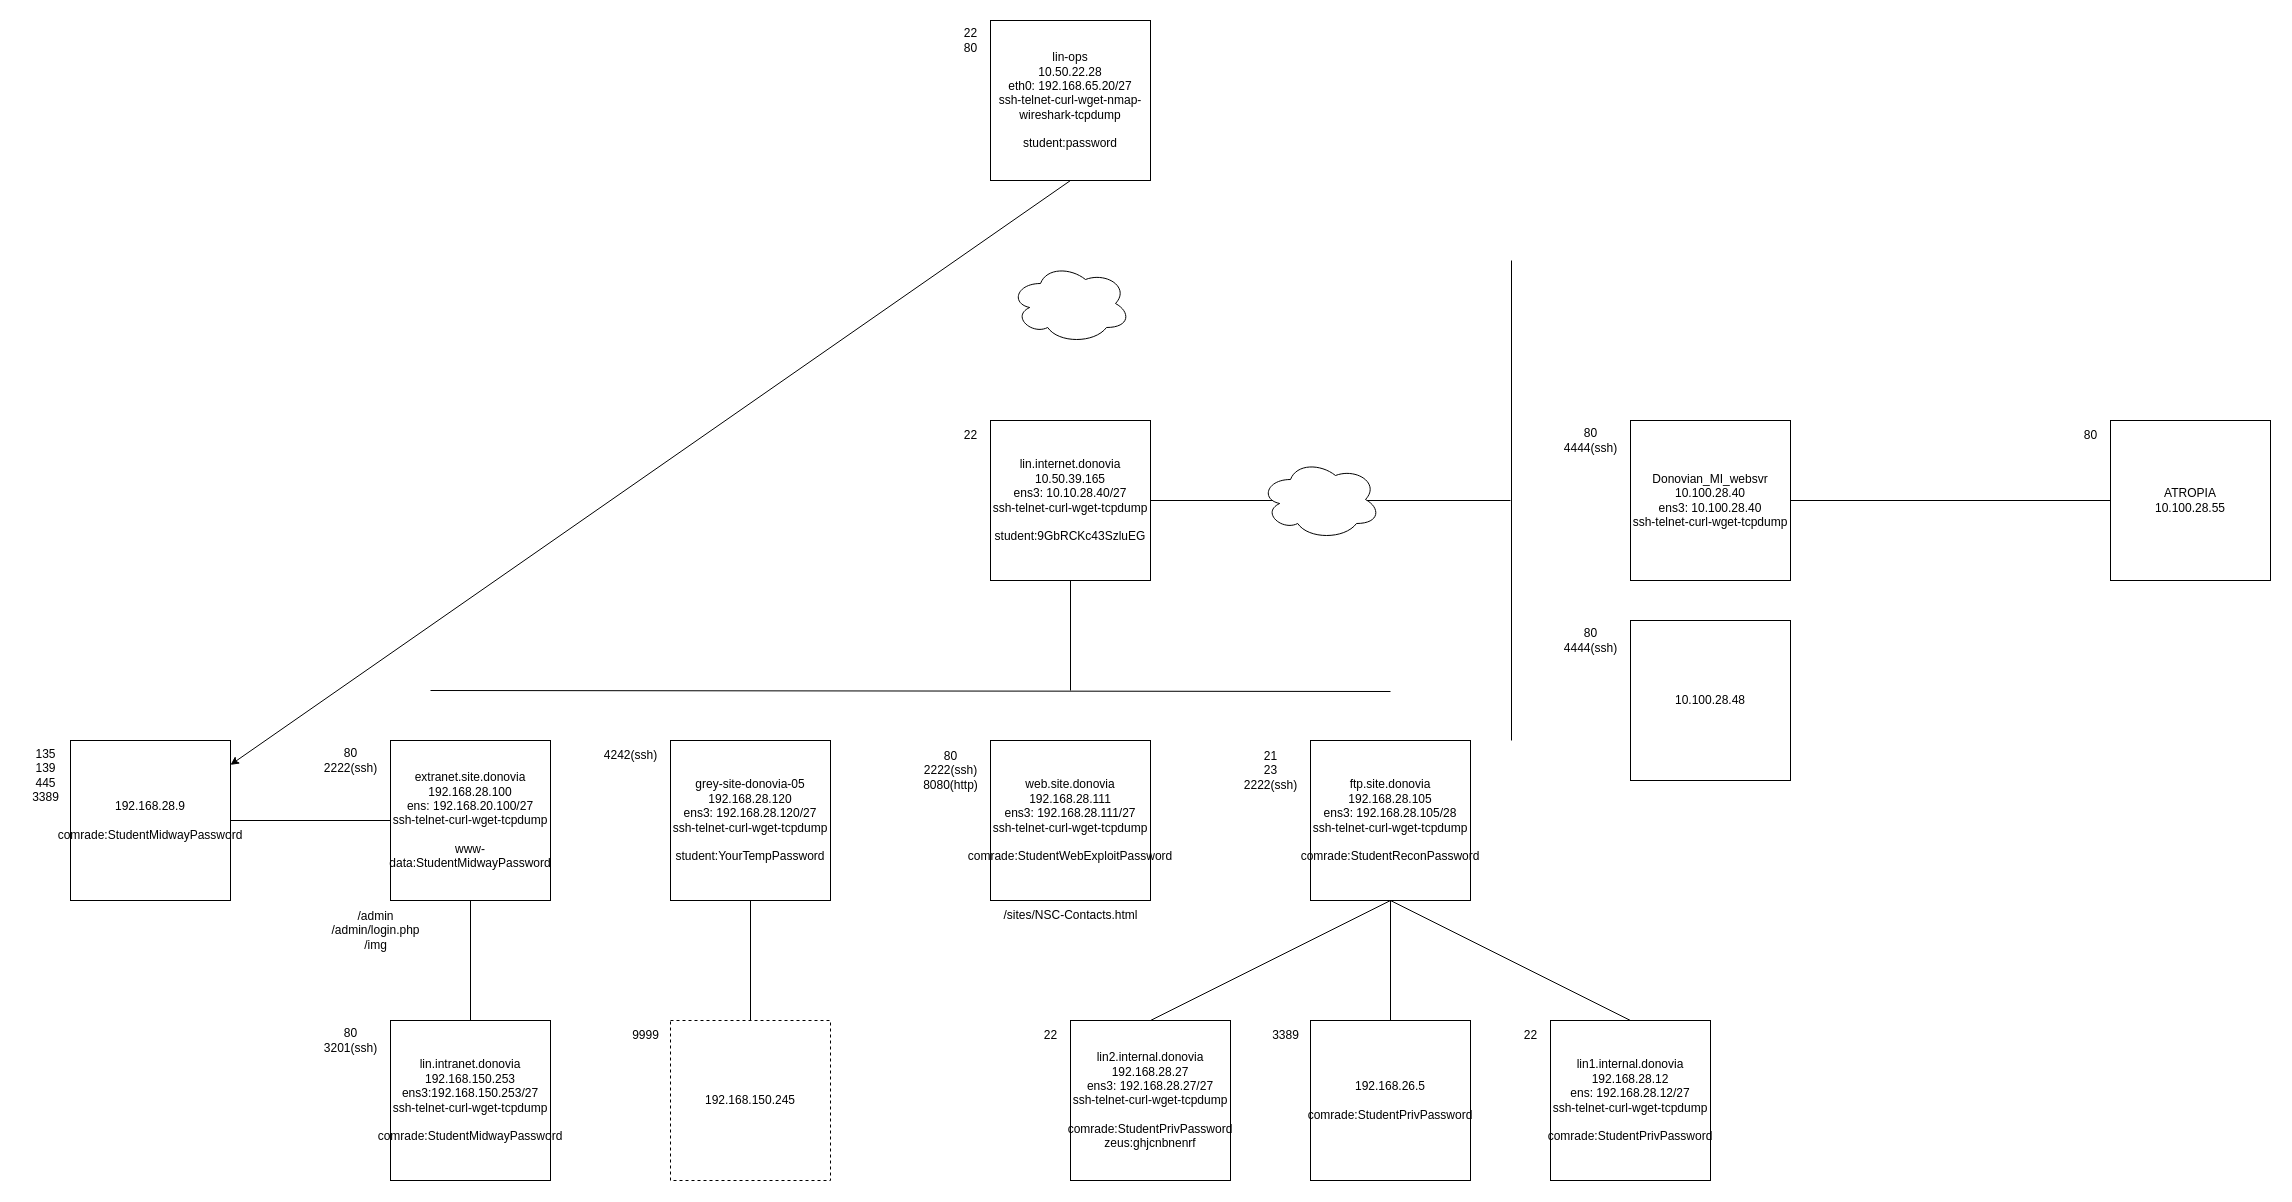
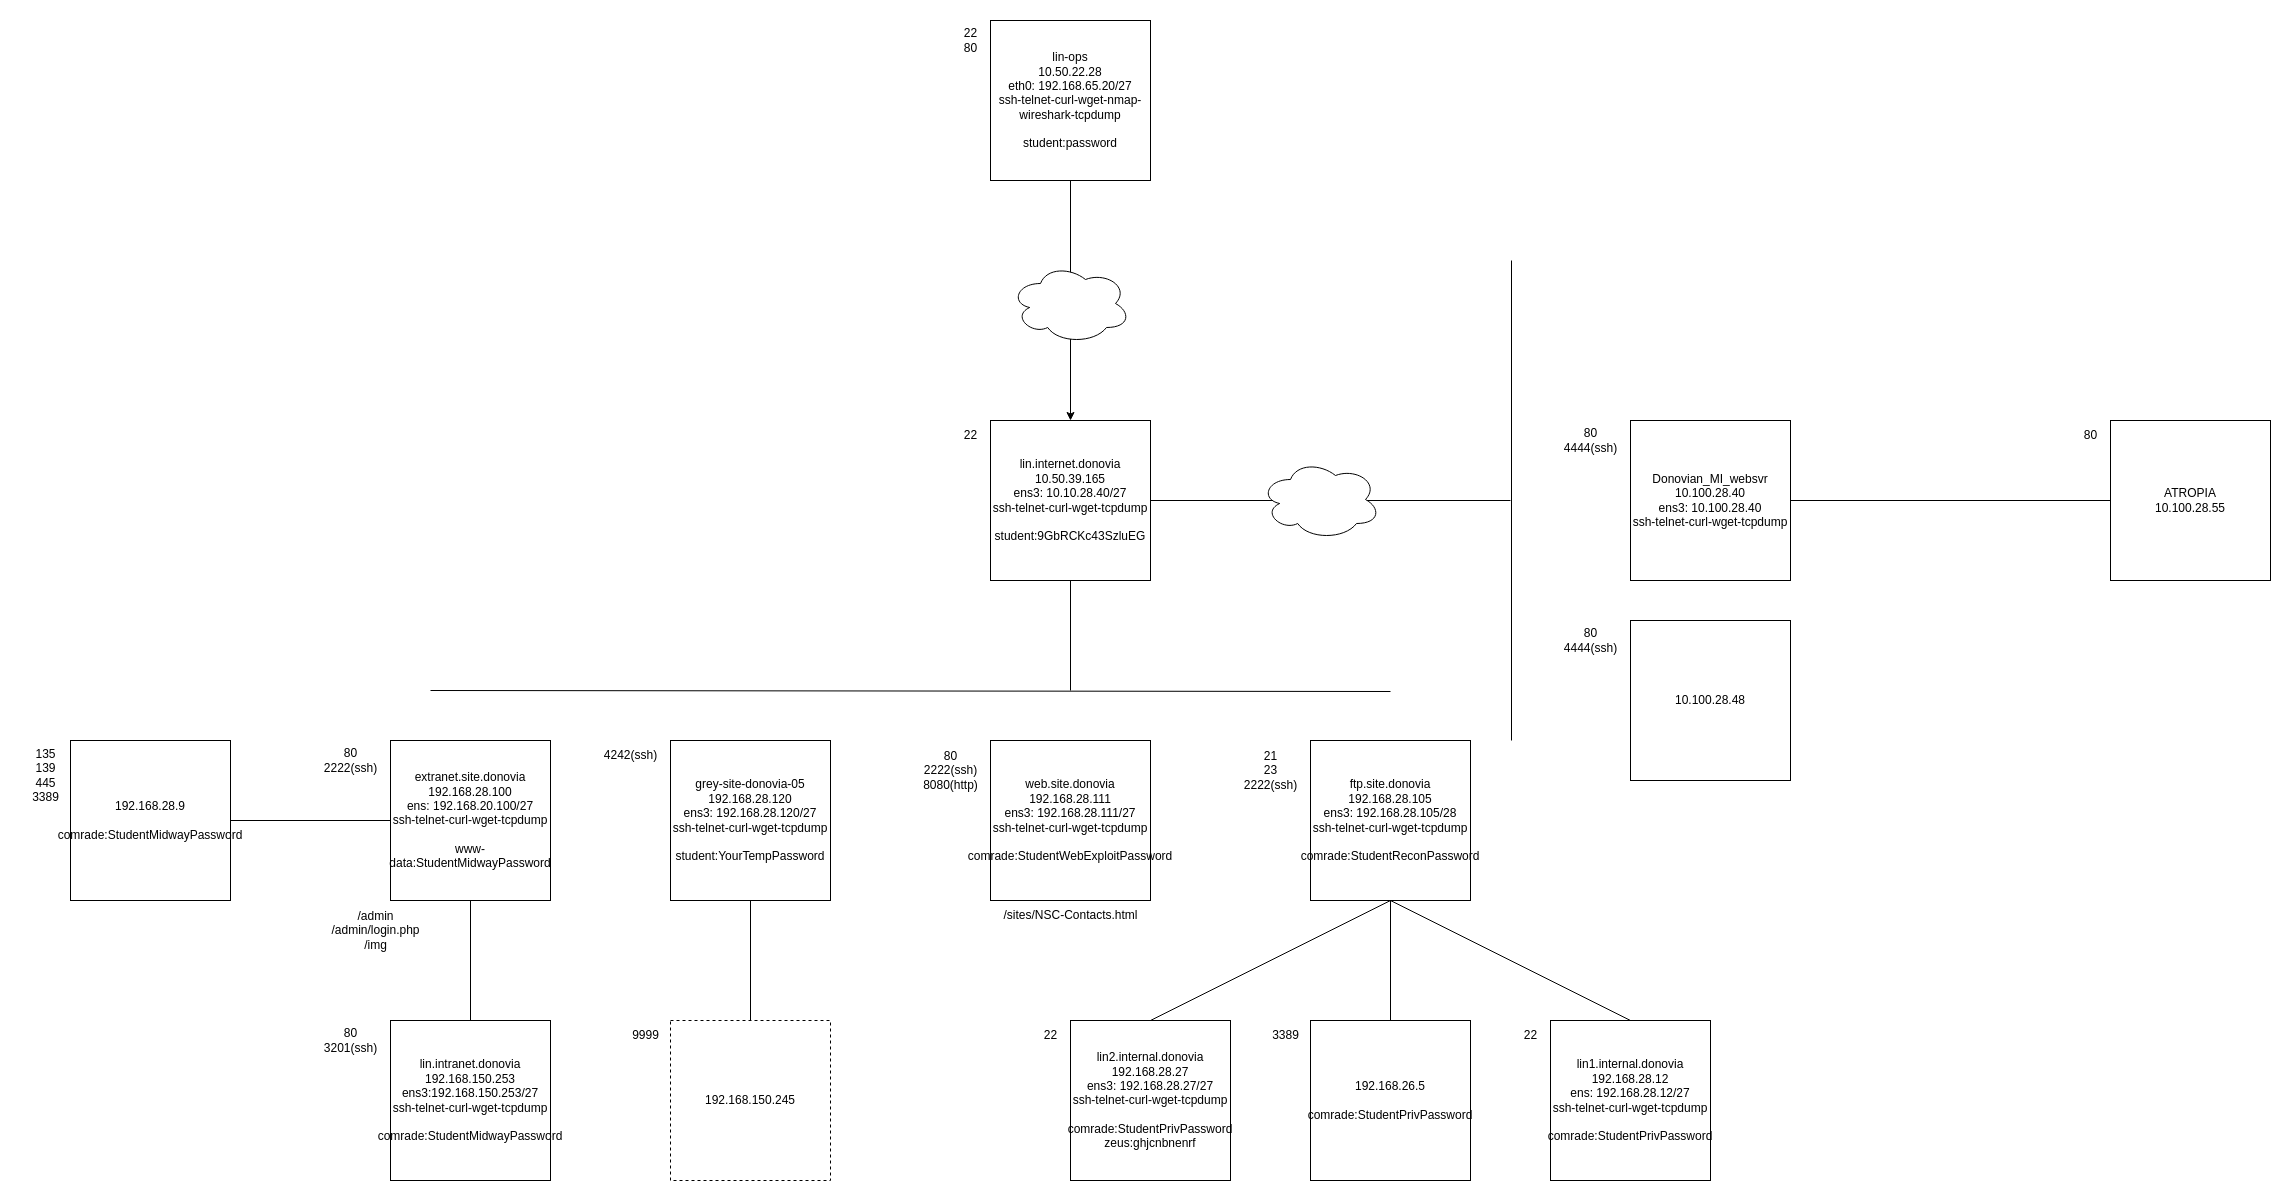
edge "lin-ops 10.50.22.28 eth0: 192.168.65.20/27 ssh-telnet-curl-wget-nmap-wireshark-tcpdump student:password" -> "192.168.28.9 comrade:StudentMidwayPassword": now "lin-ops 10.50.22.28 eth0: 192.168.65.20/27 ssh-telnet-curl-wget-nmap-wireshark-tcpdump student:password" -> "lin.internet.donovia 10.50.39.165 ens3: 10.10.28.40/27 ssh-telnet-curl-wget-tcpdump student:9GbRCKc43SzluEG"
